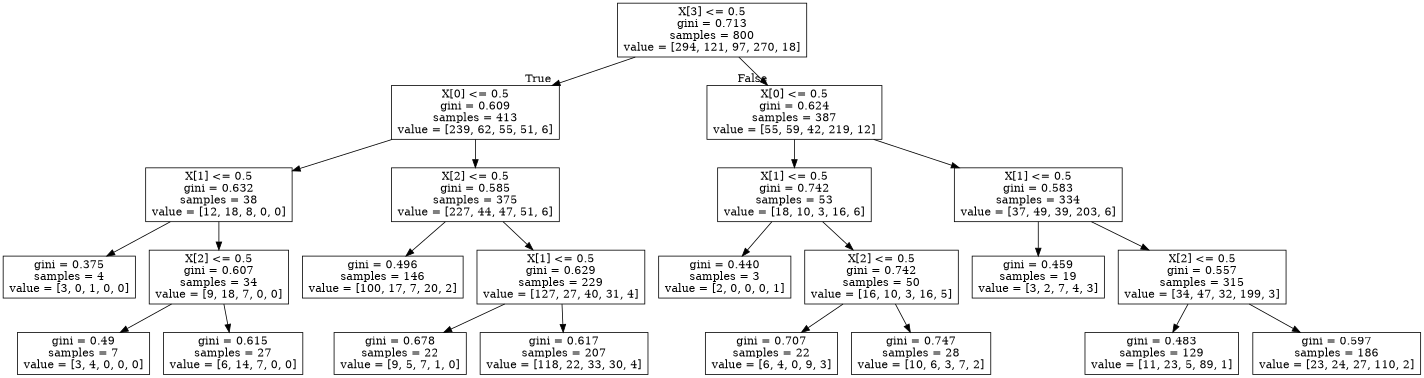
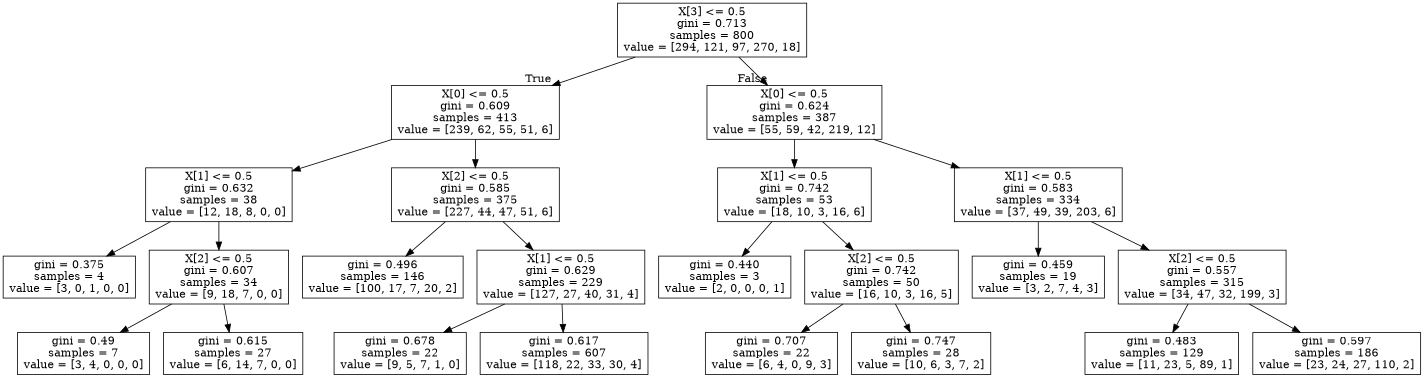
node "gini = 0.617 samples = 207 value = [118, 22, 33, 30, 4]": label "gini = 0.617 samples = 207 value = [118, 22, 33, 30, 4]" -> "gini = 0.617 samples = 607 value = [118, 22, 33, 30, 4]"
